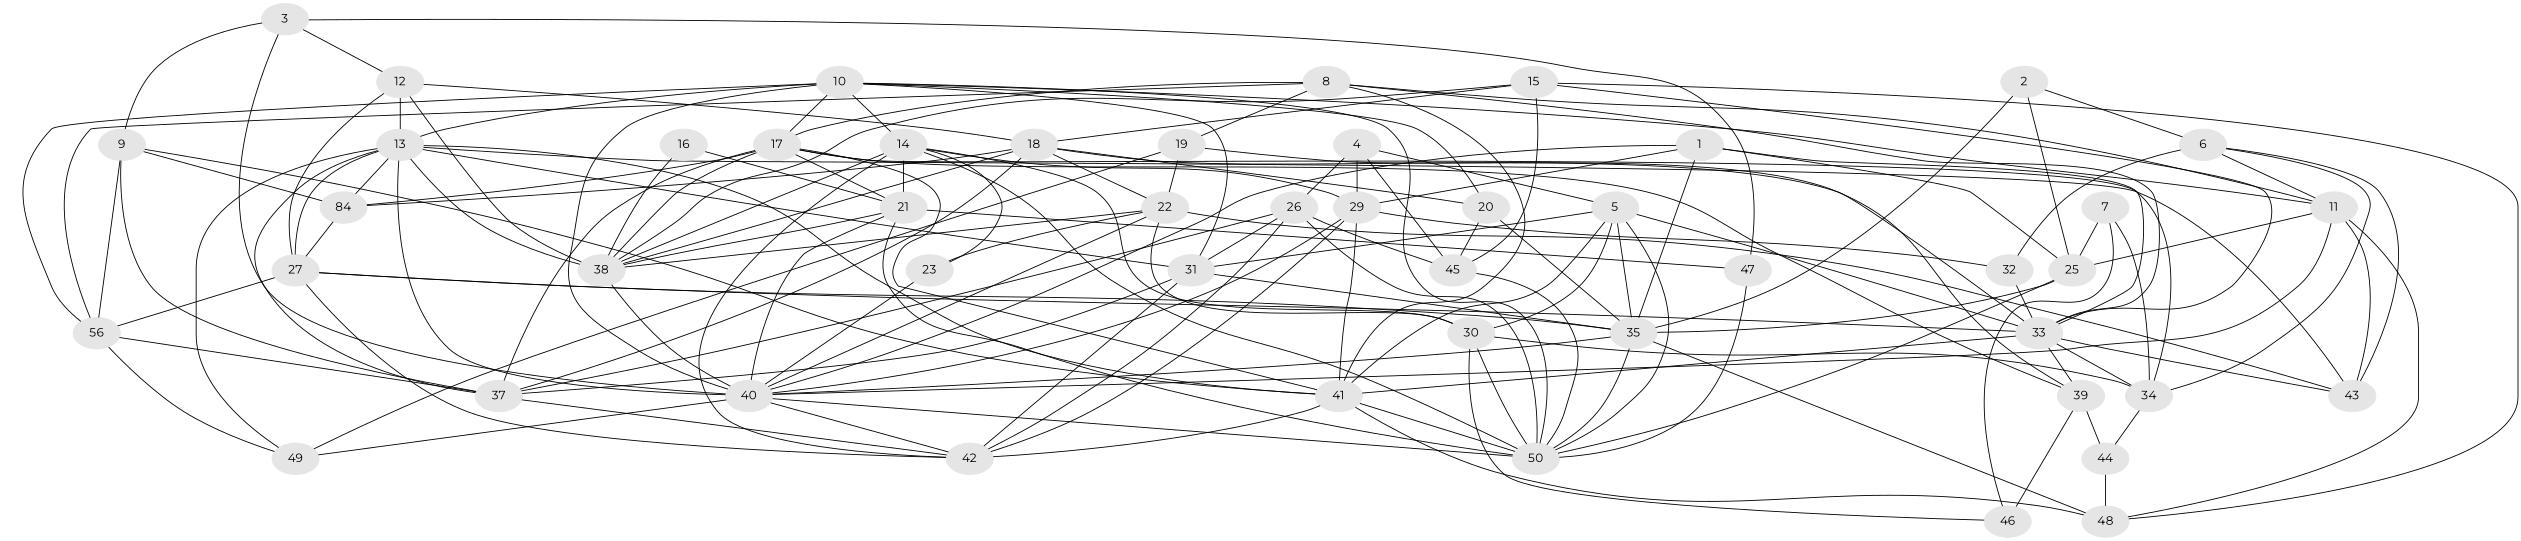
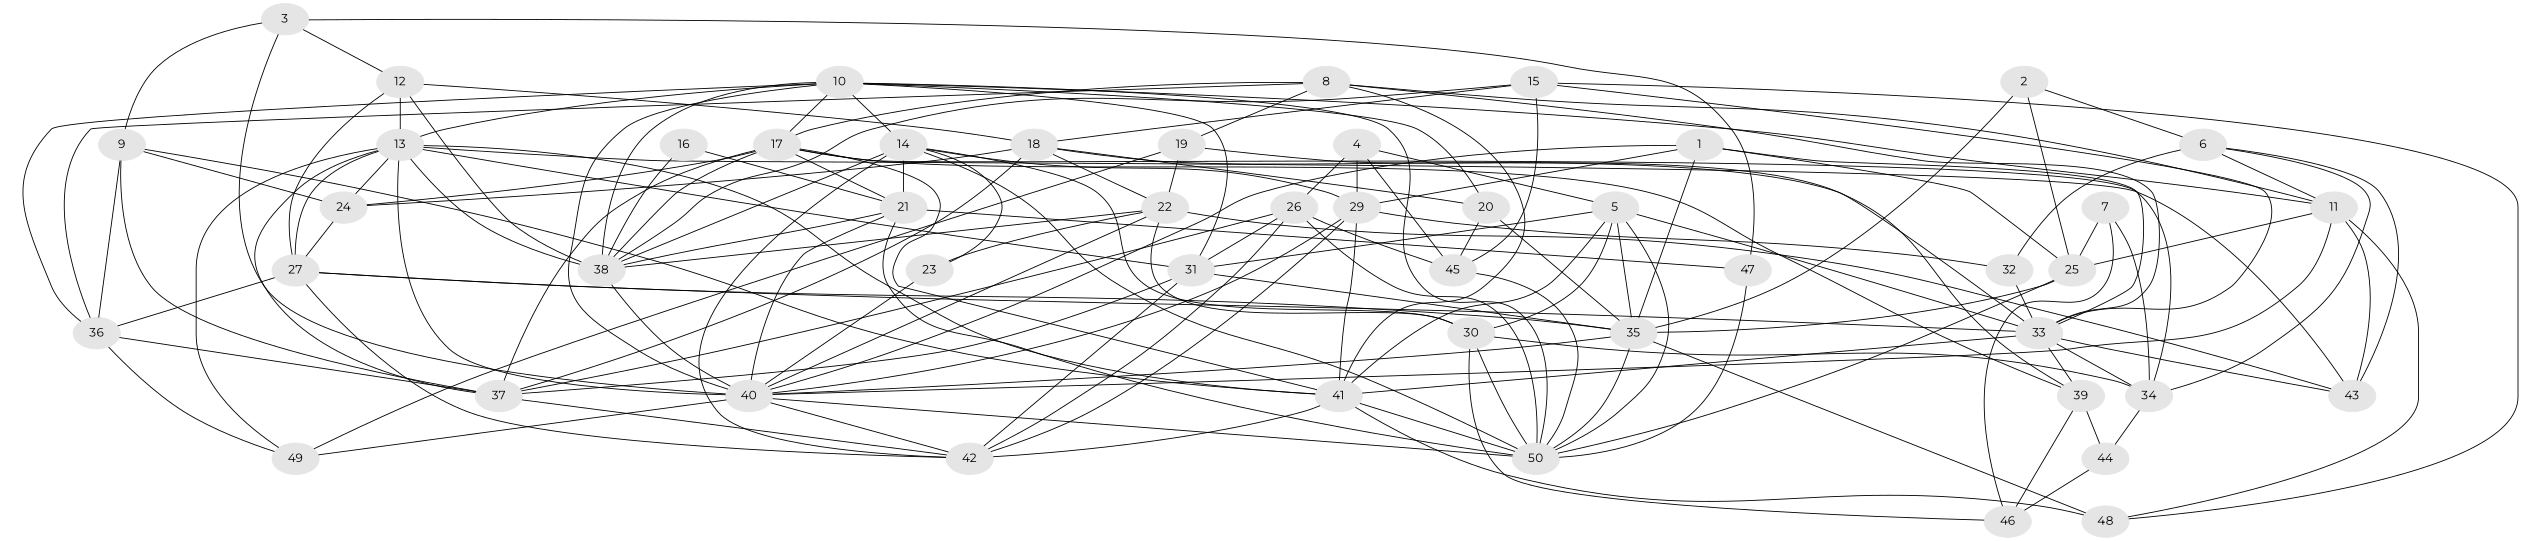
edge "18" -- "38": now "10" -- "38"
node "84": label "84" -> "24"
node "56": label "56" -> "36"
edge "44" -- "48": now "44" -- "46"
